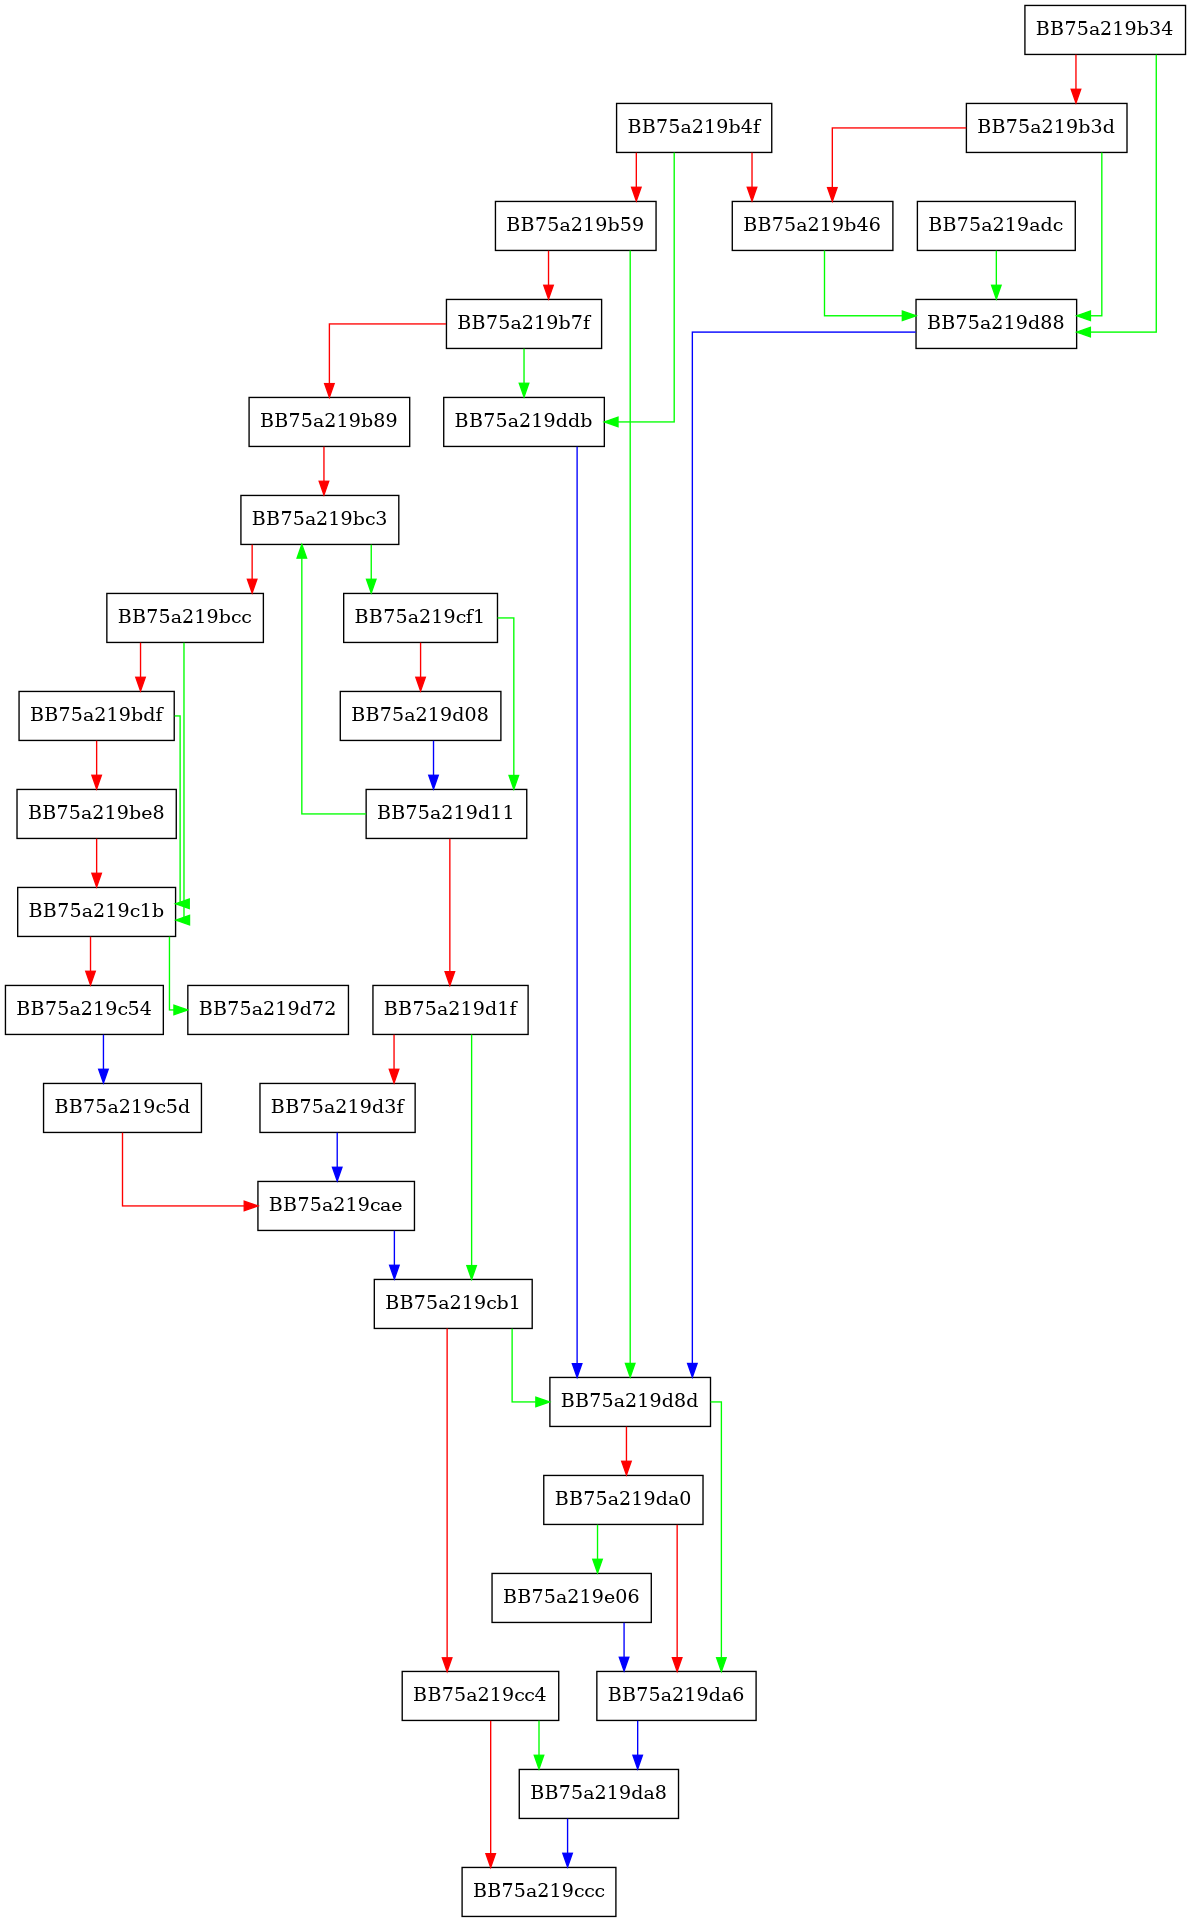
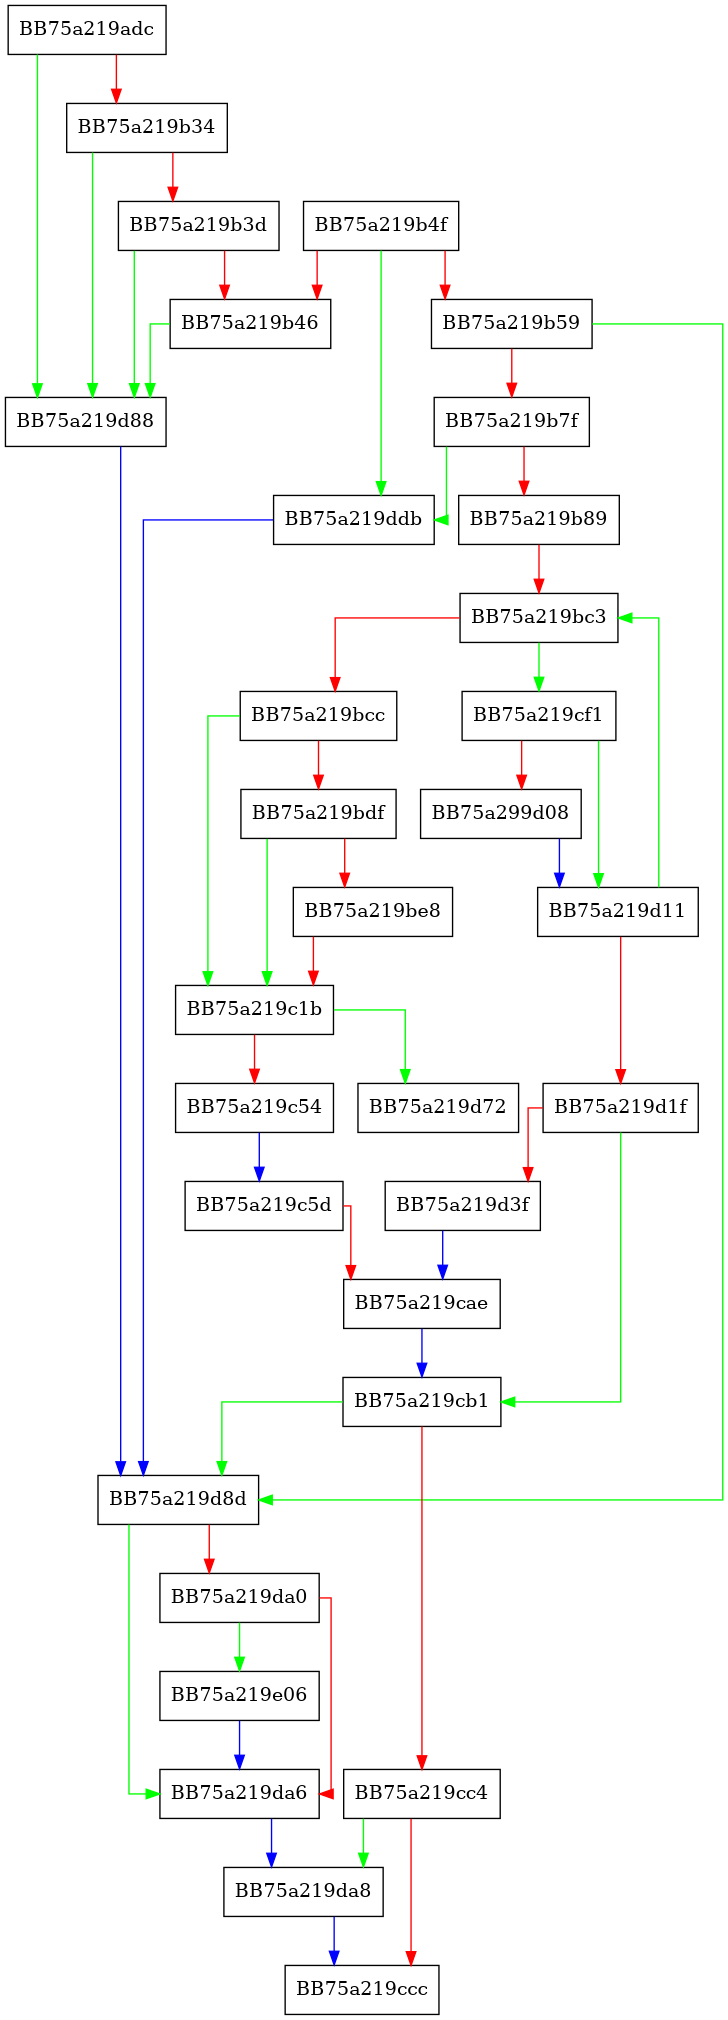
edge "BB75a219adc" -> "BB75a219b34": added
node "BB75a219d08": label "BB75a219d08" -> "BB75a299d08"
